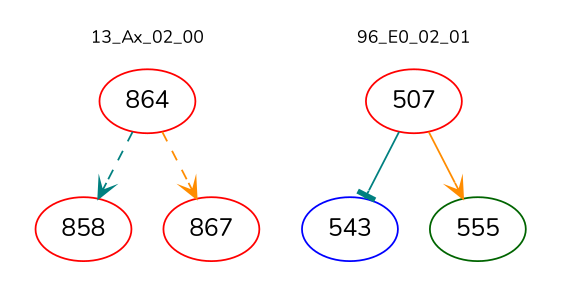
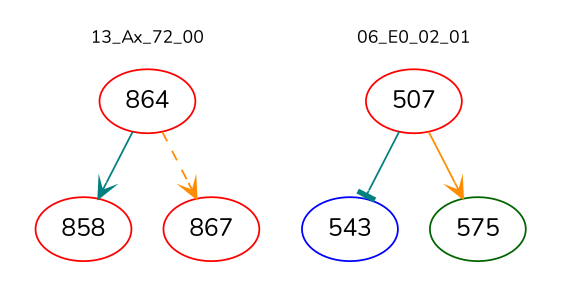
cluster "13_Ax_02_00": label "13_Ax_02_00" -> "13_Ax_72_00"
cluster "96_E0_02_01": label "96_E0_02_01" -> "06_E0_02_01"
edge "864" -> "858": style dashed -> solid
node "555": label "555" -> "575"
